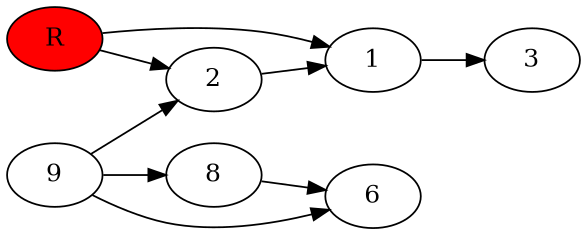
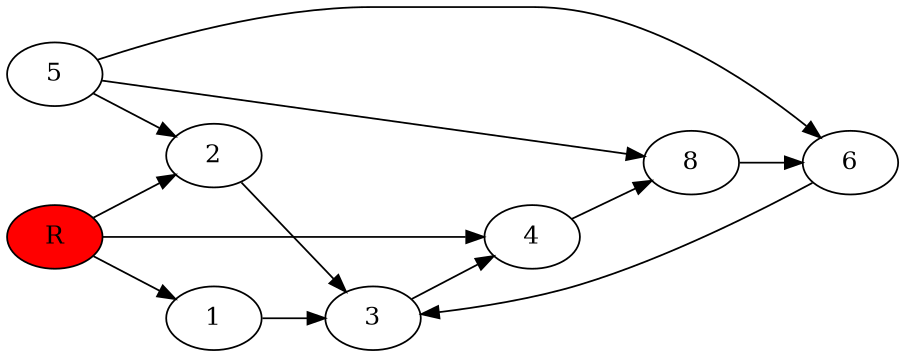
edge "2" -> "1": now "2" -> "3"
node "9": label "9" -> "5"
node "4": added
edge "6" -> "3": added
